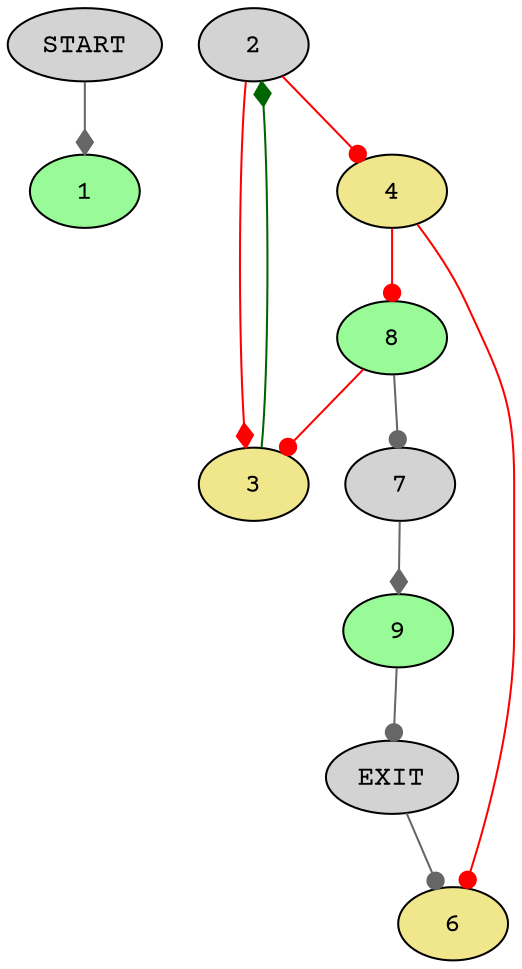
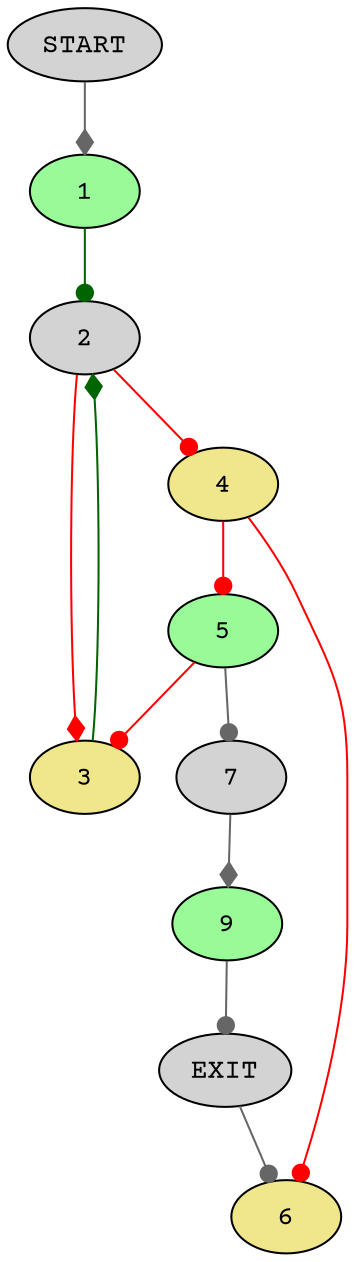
edge "1" -> "2": added
node "8": label "8" -> "5"
